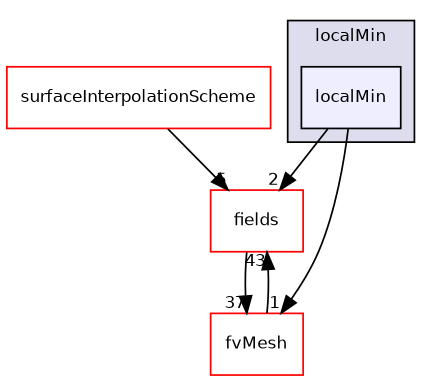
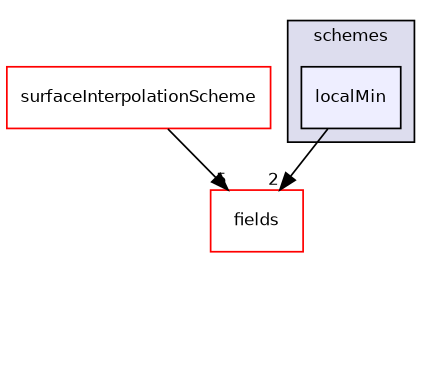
cluster "localMin": label "localMin" -> "schemes"
node "fvMesh": removed
